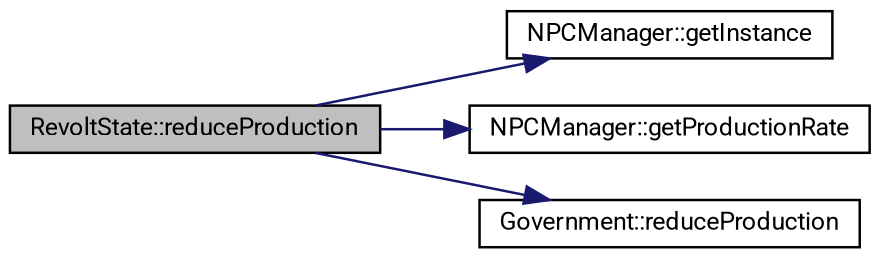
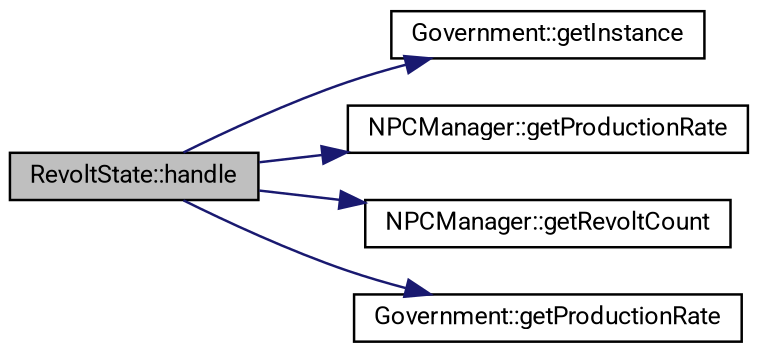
node "NPCManager::getInstance": label "NPCManager::getInstance" -> "Government::getInstance"
node "RevoltState::reduceProduction": label "RevoltState::reduceProduction" -> "RevoltState::handle"
node "NPCManager::getRevoltCount": added
node "Government::reduceProduction": label "Government::reduceProduction" -> "Government::getProductionRate"
